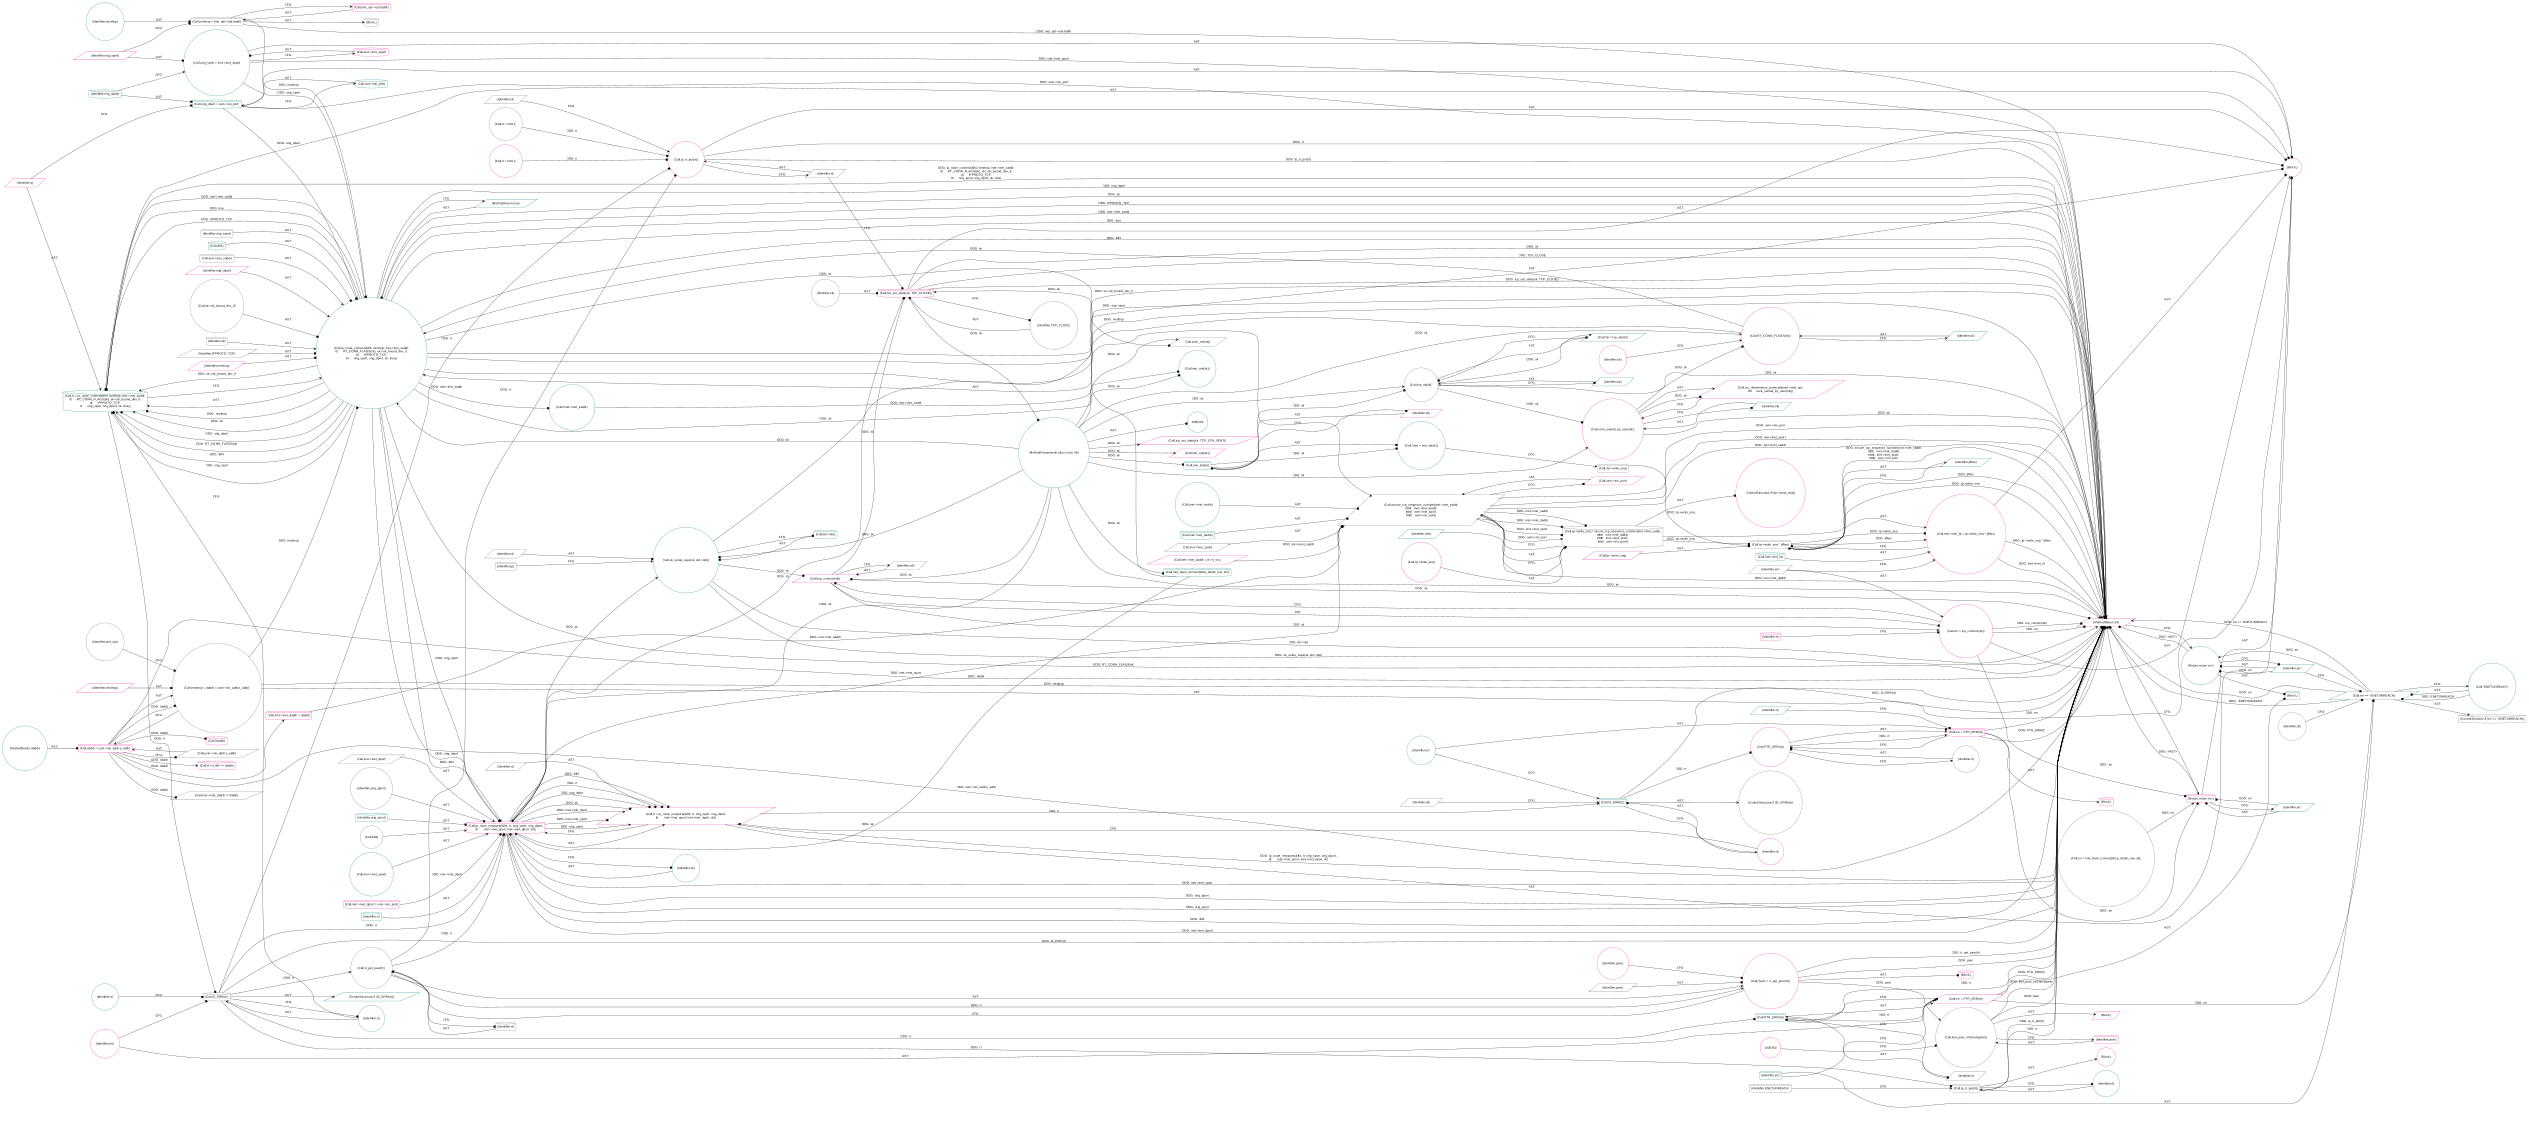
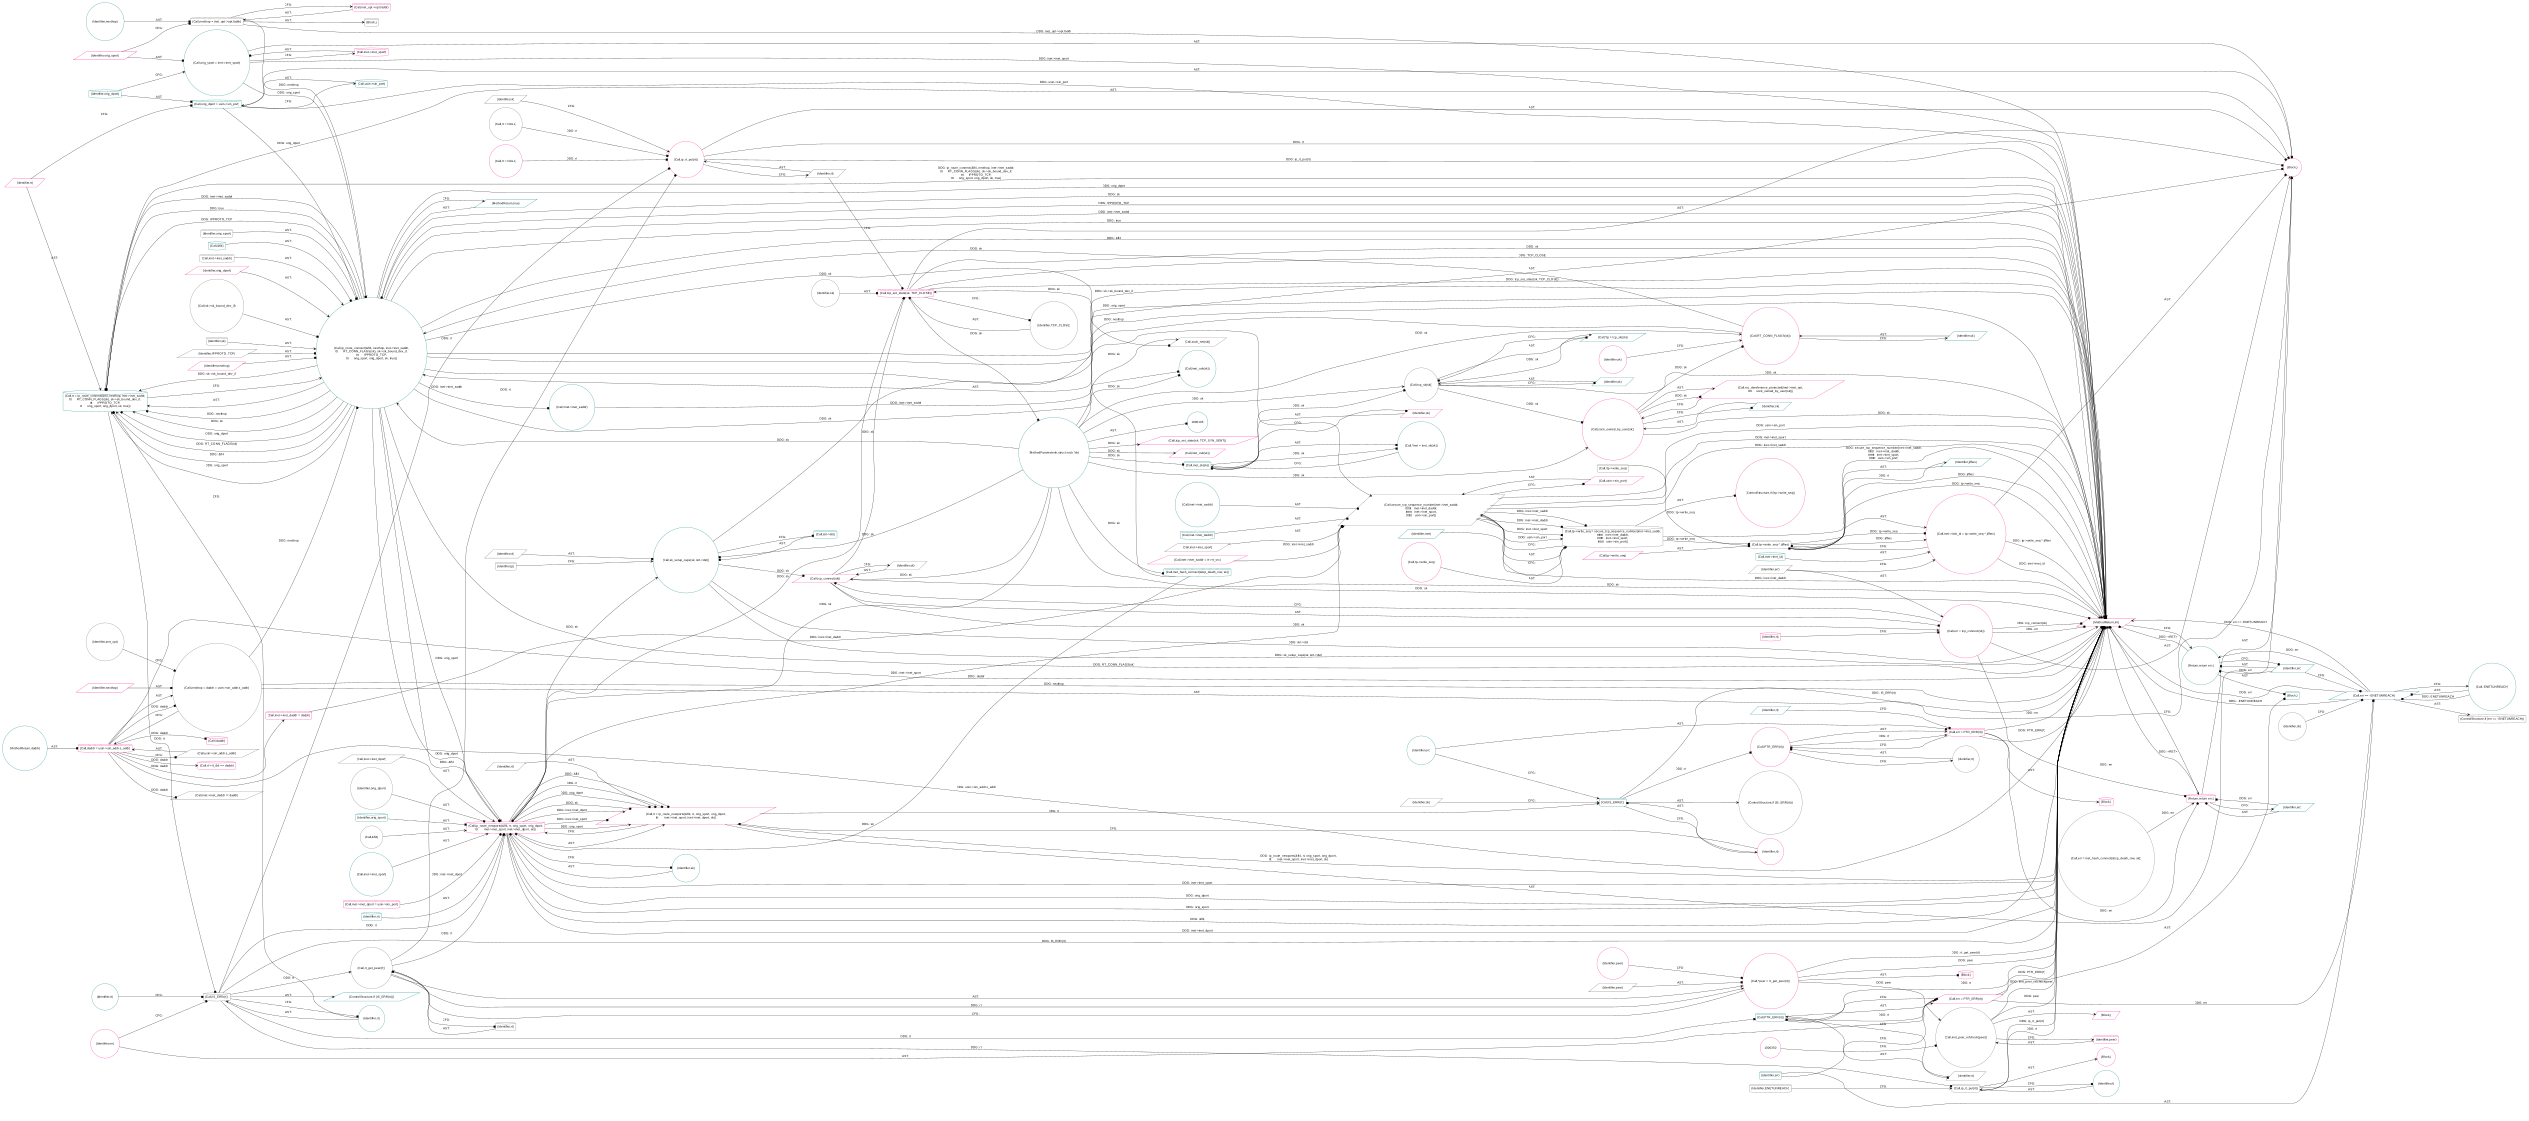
edge "(Call,*inet = inet_sk(sk))" -> "(Call,!tp->write_seq)": now "(Call,*inet = inet_sk(sk))" -> "(Call,inet_sk(sk))"
edge "(Call,tp->write_seq ^ jiffies)" -> "(Identifier,jiffies)": label "CFG: " -> "DDG: rt"
edge "(MethodParameterIn,struct sock *sk)" -> "(Call,tcp_connect(sk))": arrowhead box -> vee
